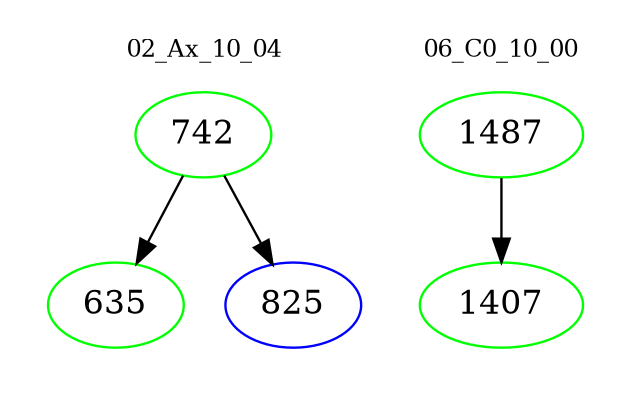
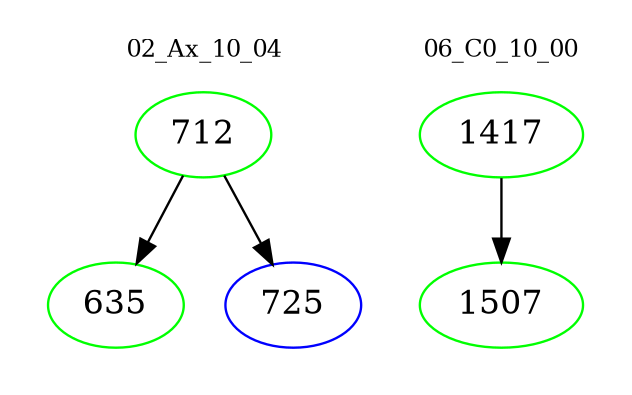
node "742": label "742" -> "712"
node "1487": label "1487" -> "1417"
node "825": label "825" -> "725"
node "1407": label "1407" -> "1507"
